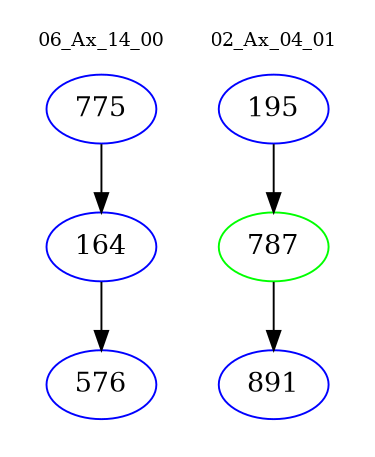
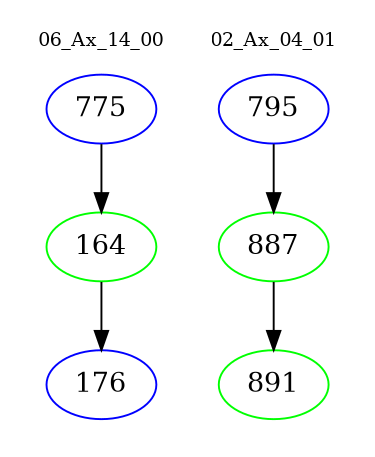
node "195": label "195" -> "795"
node "164": color blue -> green
node "787": label "787" -> "887"
node "576": label "576" -> "176"
node "891": color blue -> green
